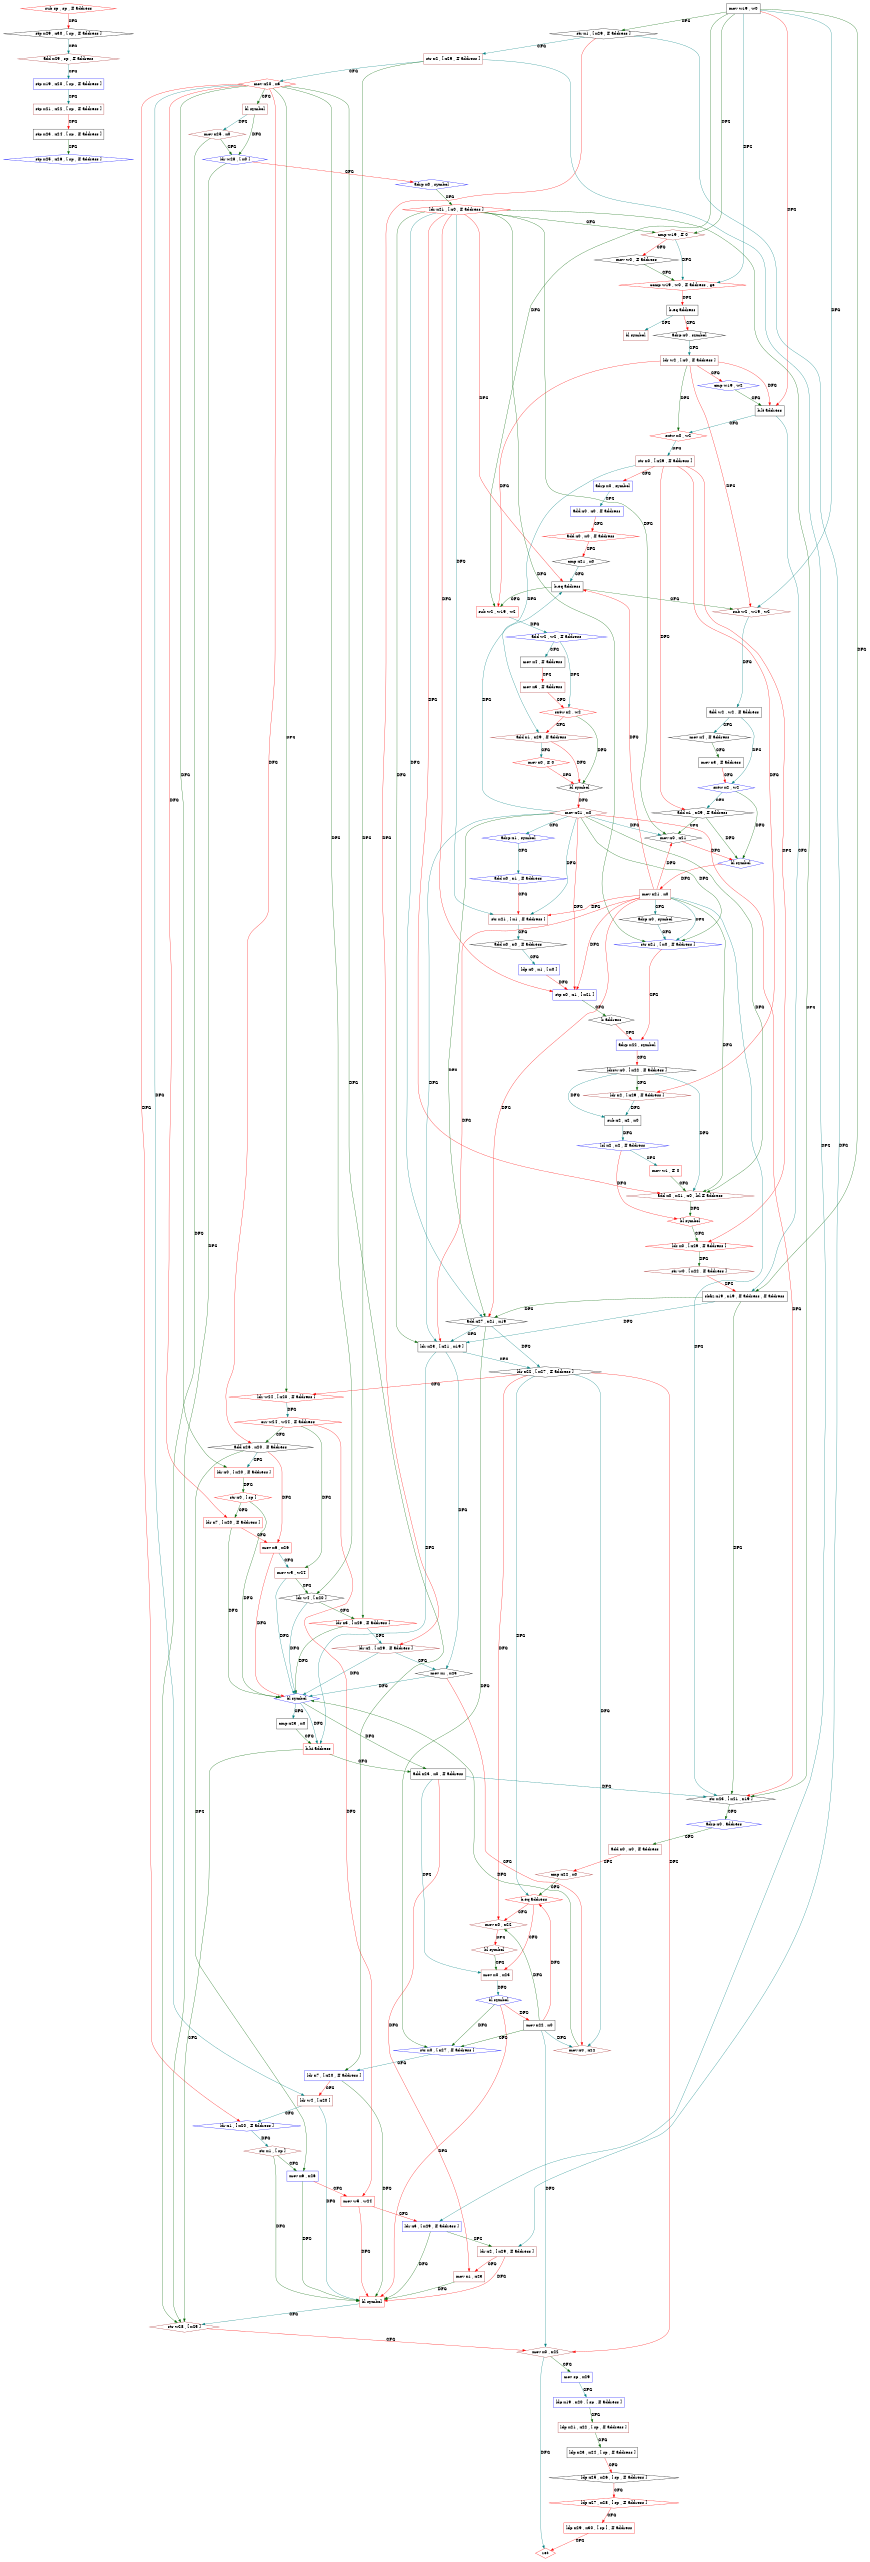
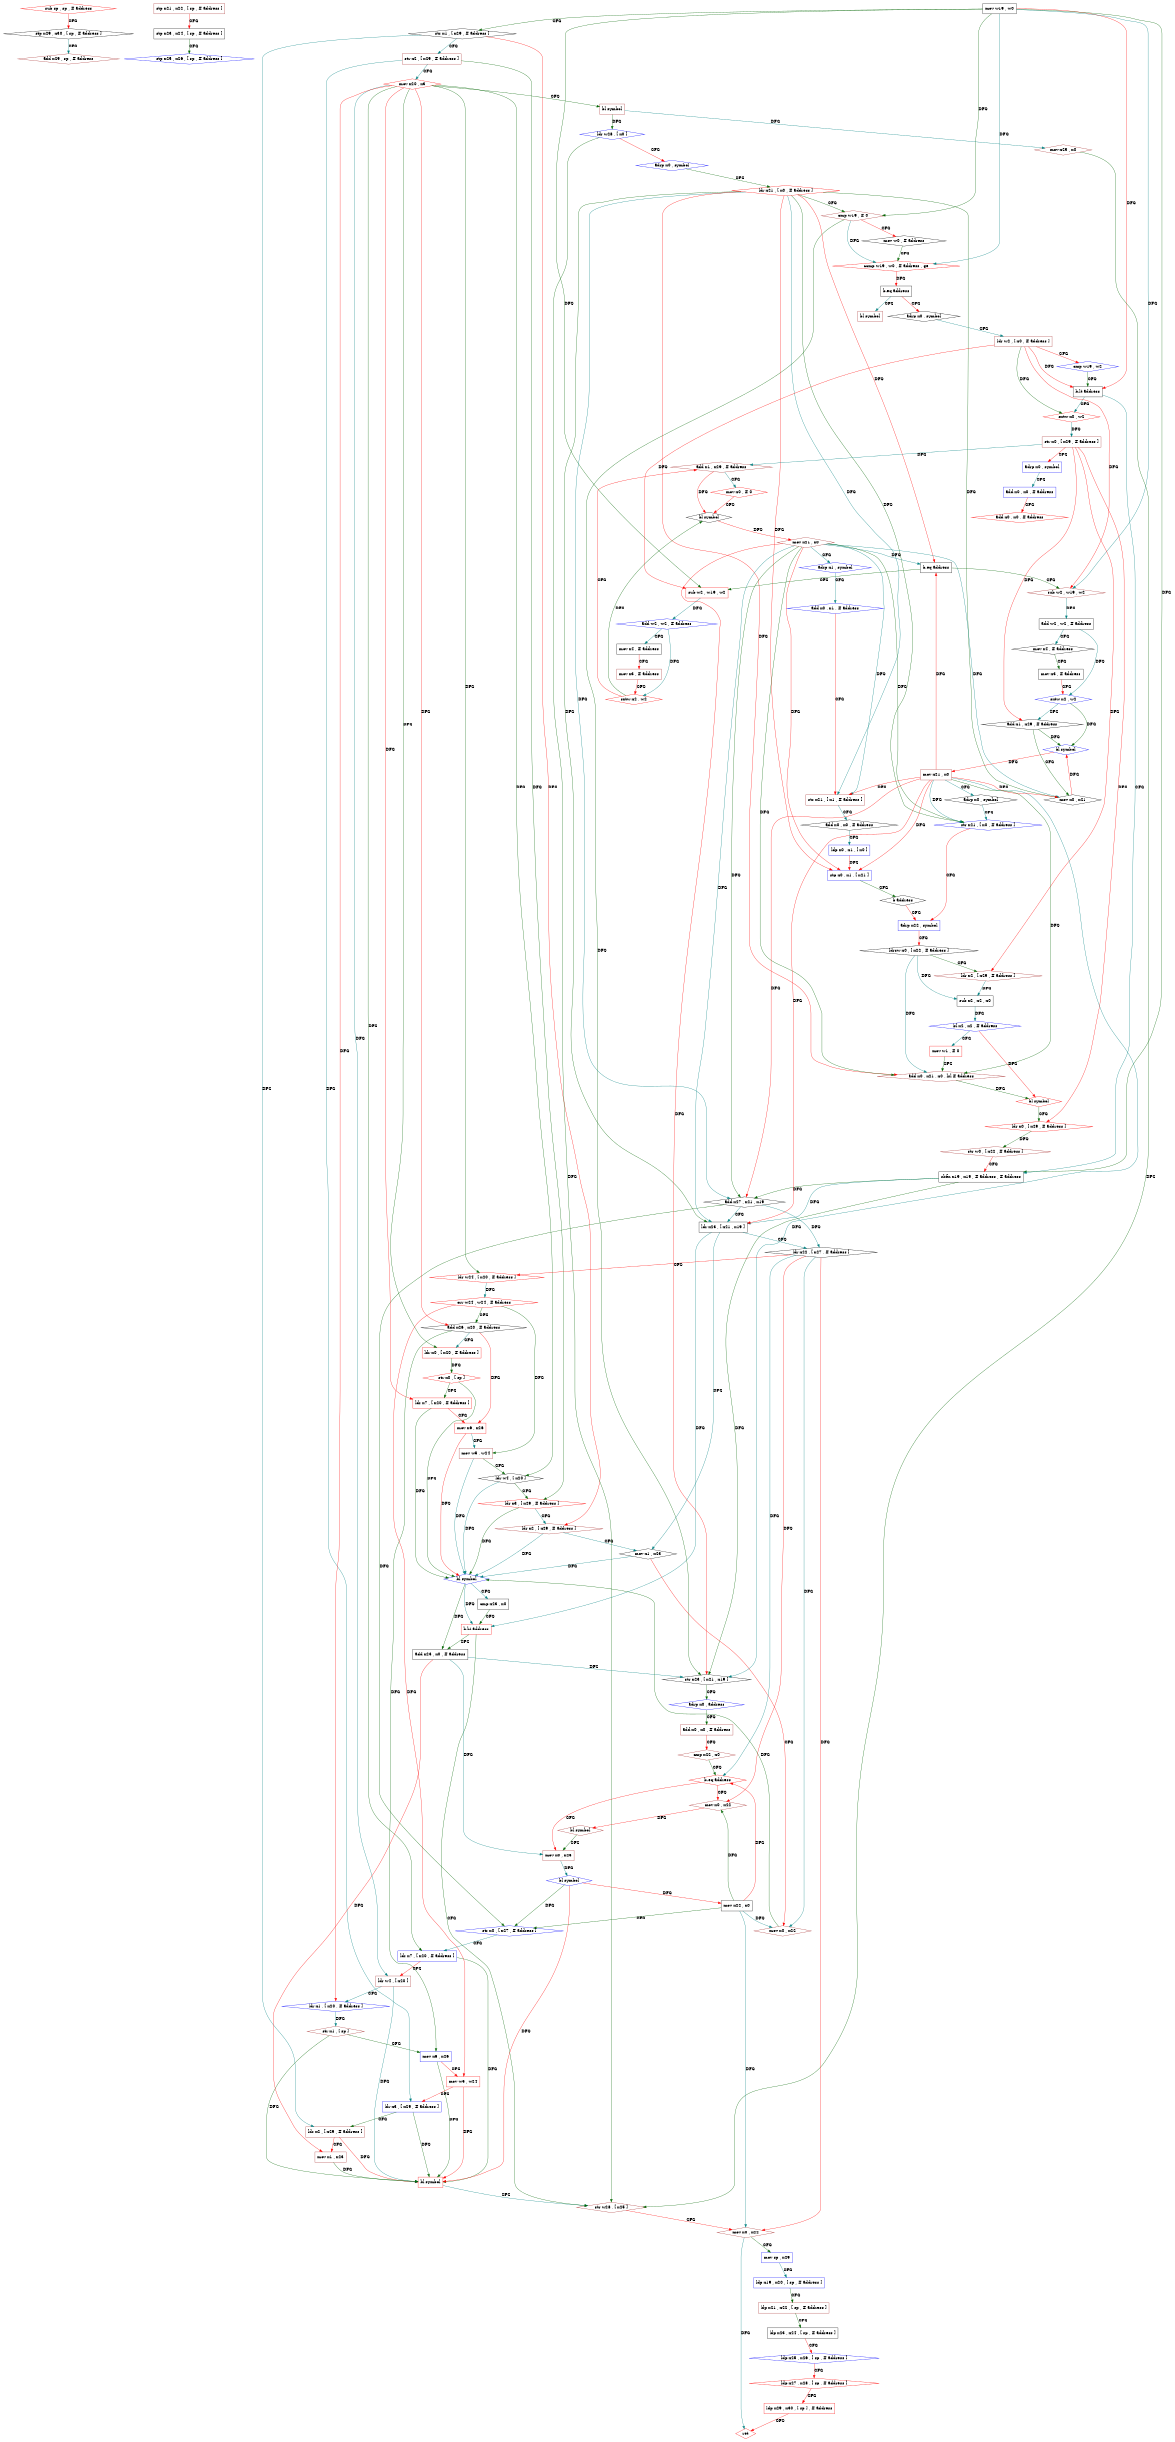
node "stp x19 , x20 , [ sp , # address ]": removed
edge "mov x25 , x0" -> "ldr w28 , [ x0 ]": removed, label "CFG"
node "cmp x21 , x0": removed
edge "ldr x21 , [ x0 , # address ]" -> "str x23 , [ x21 , x19 ]": now "cmp w19 , # 0" -> "str x23 , [ x21 , x19 ]"
node "ldp x25 , x26 , [ sp , # address ]": color black -> blue
